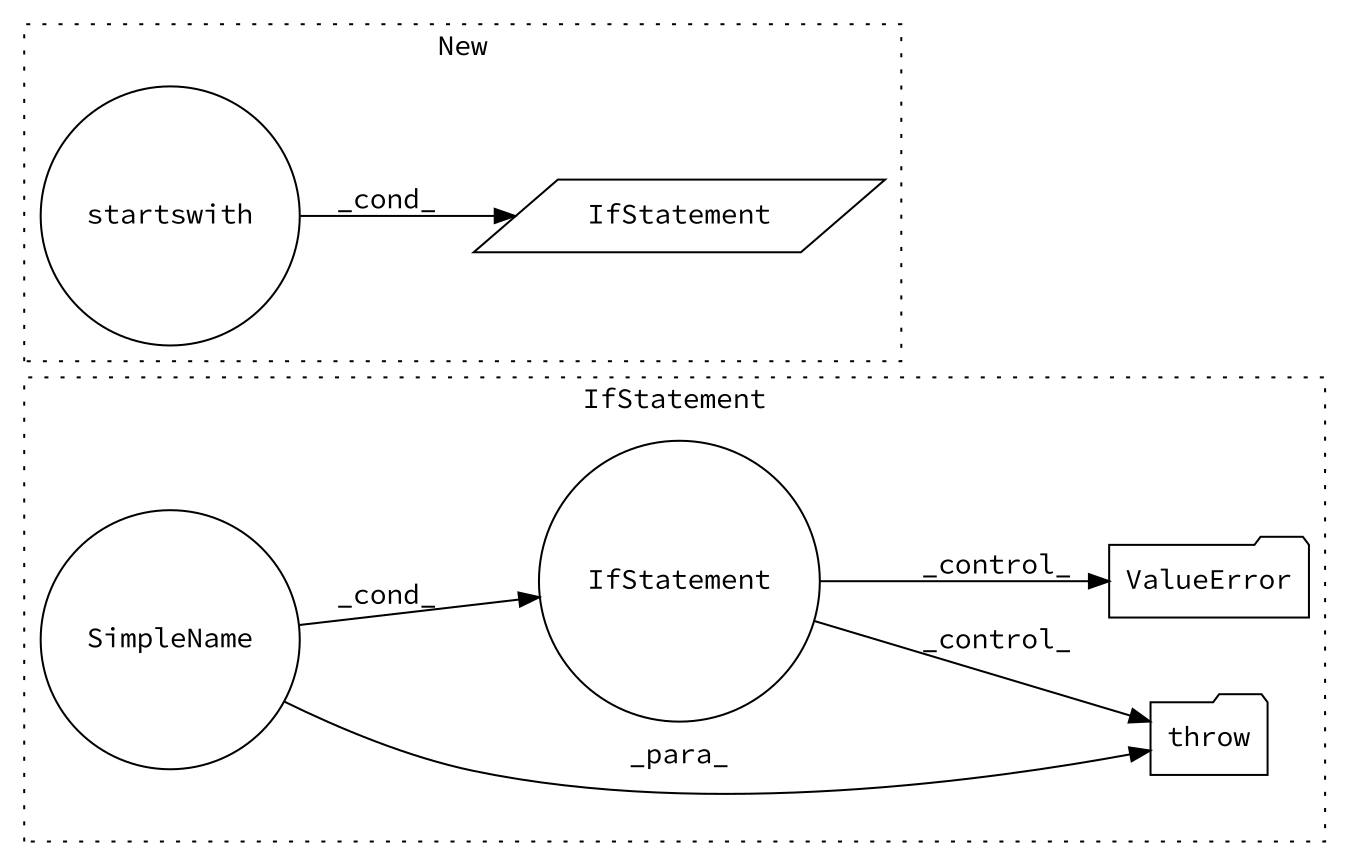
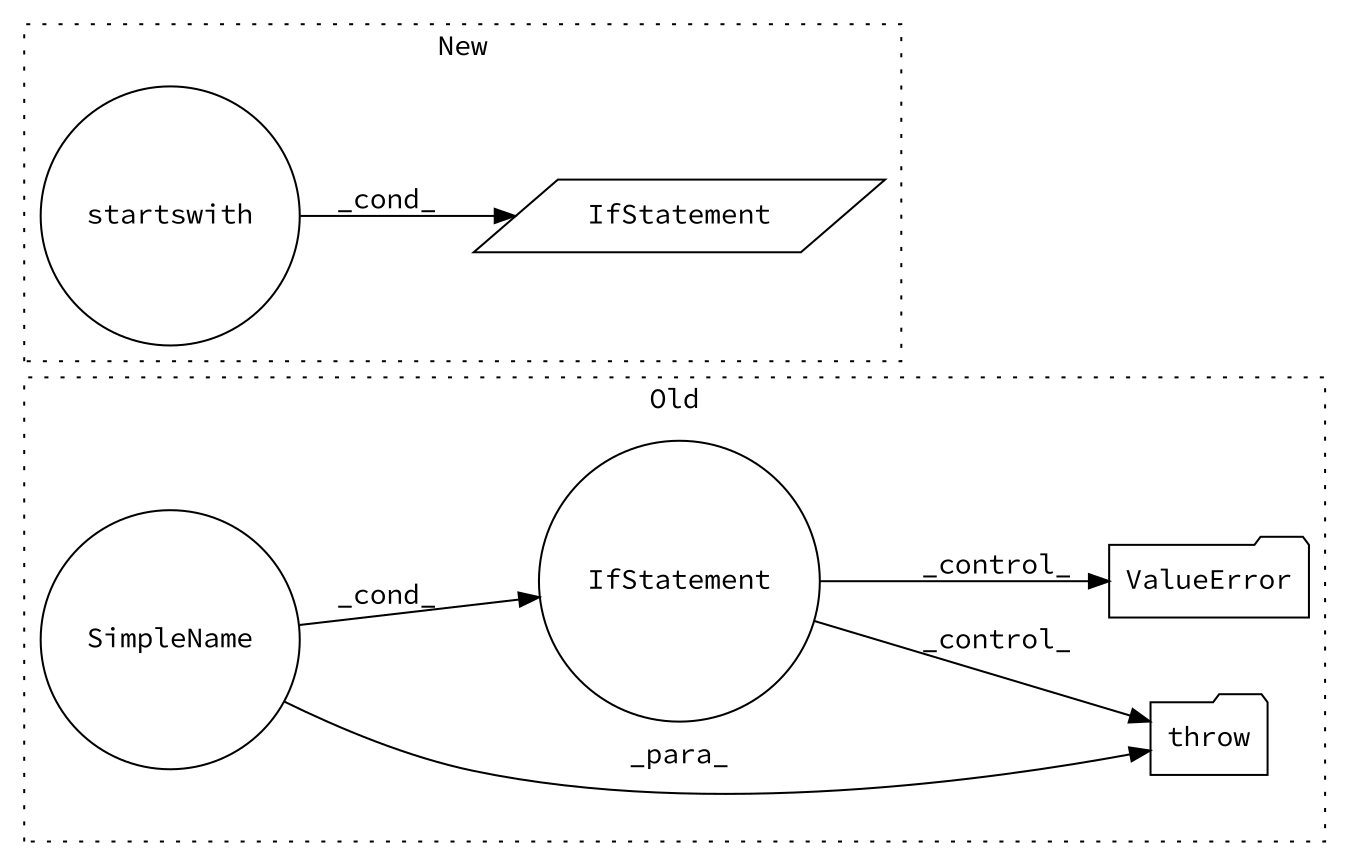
cluster "IfStatement": label "IfStatement" -> "Old"
